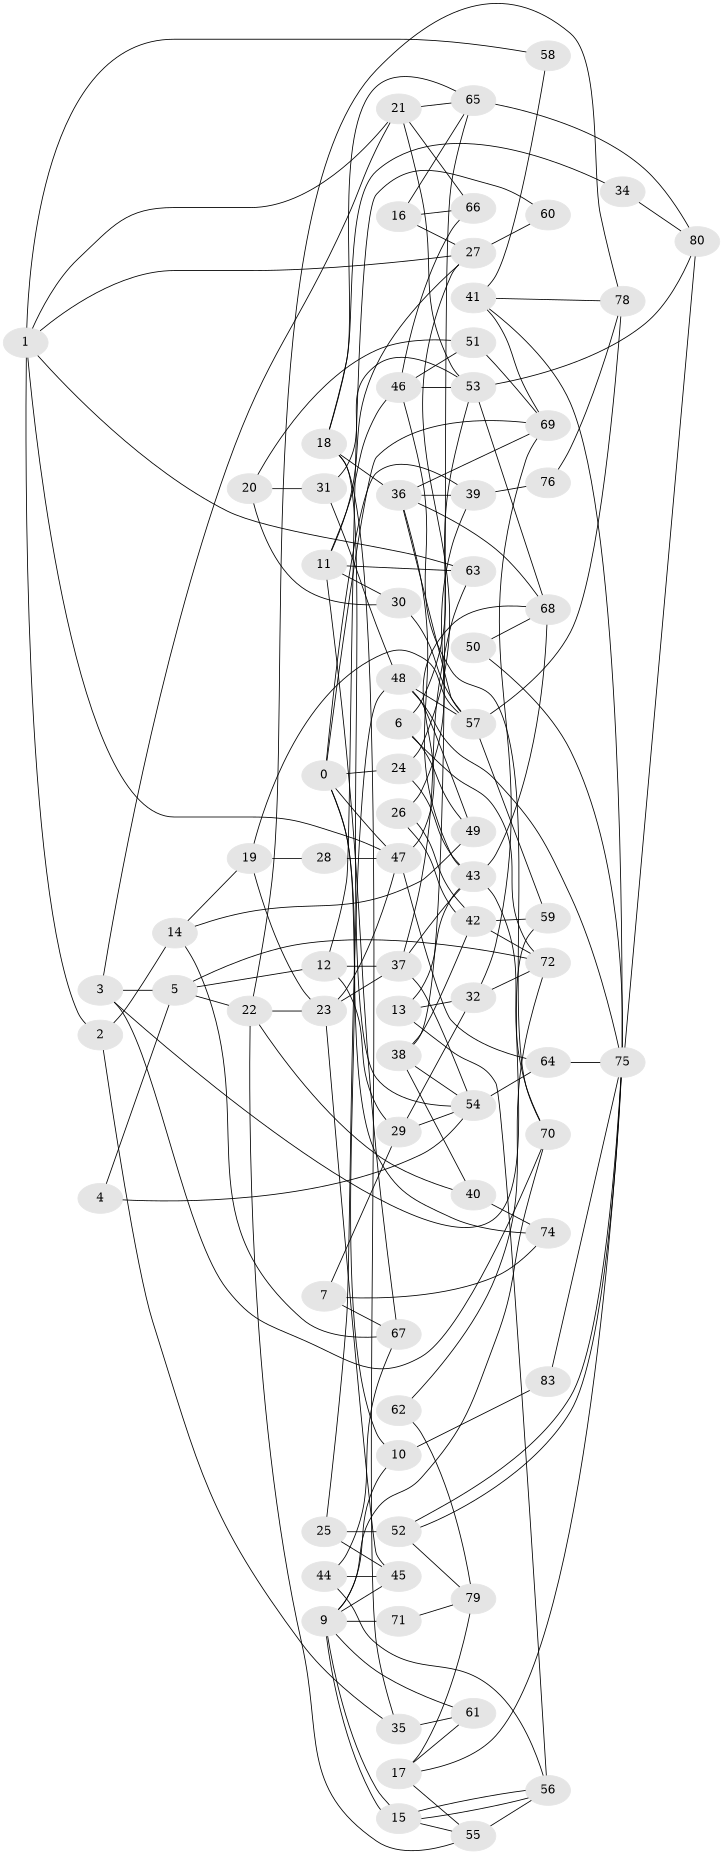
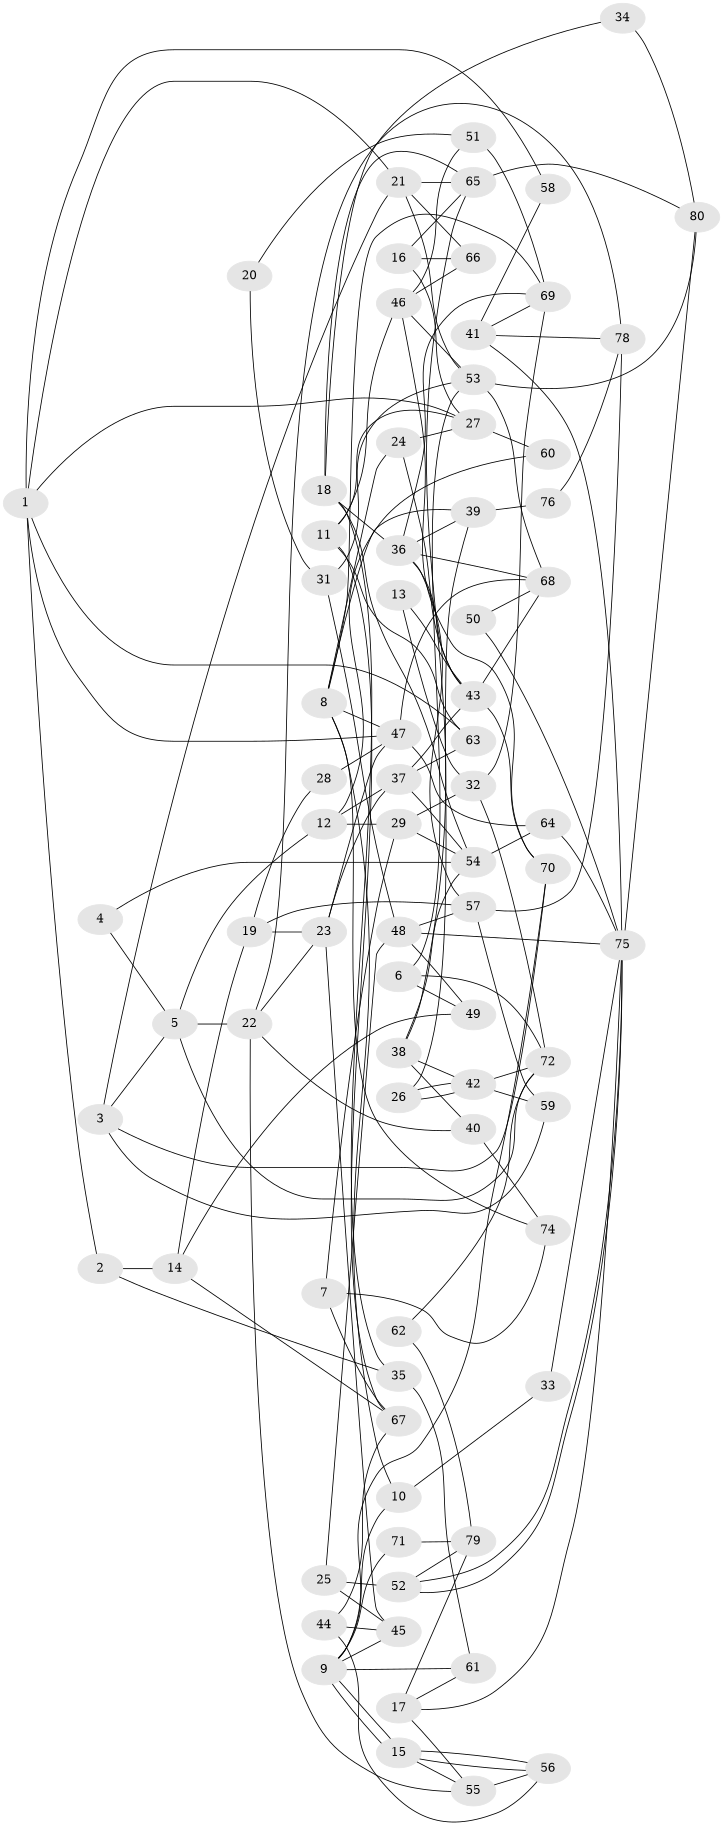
node "30": removed
node "0": label "0" -> "8"
edge "13" -- "56": removed
node "83": label "83" -> "33"
